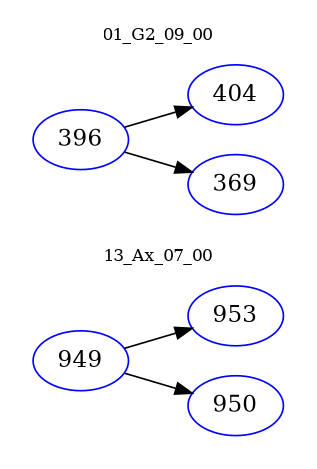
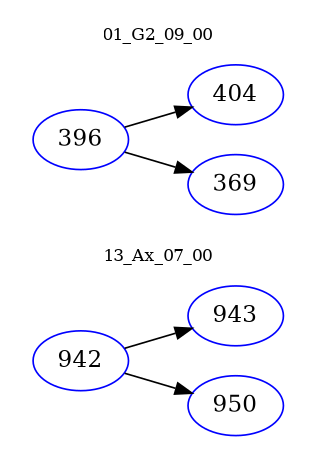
node "953": label "953" -> "943"
node "949": label "949" -> "942"
